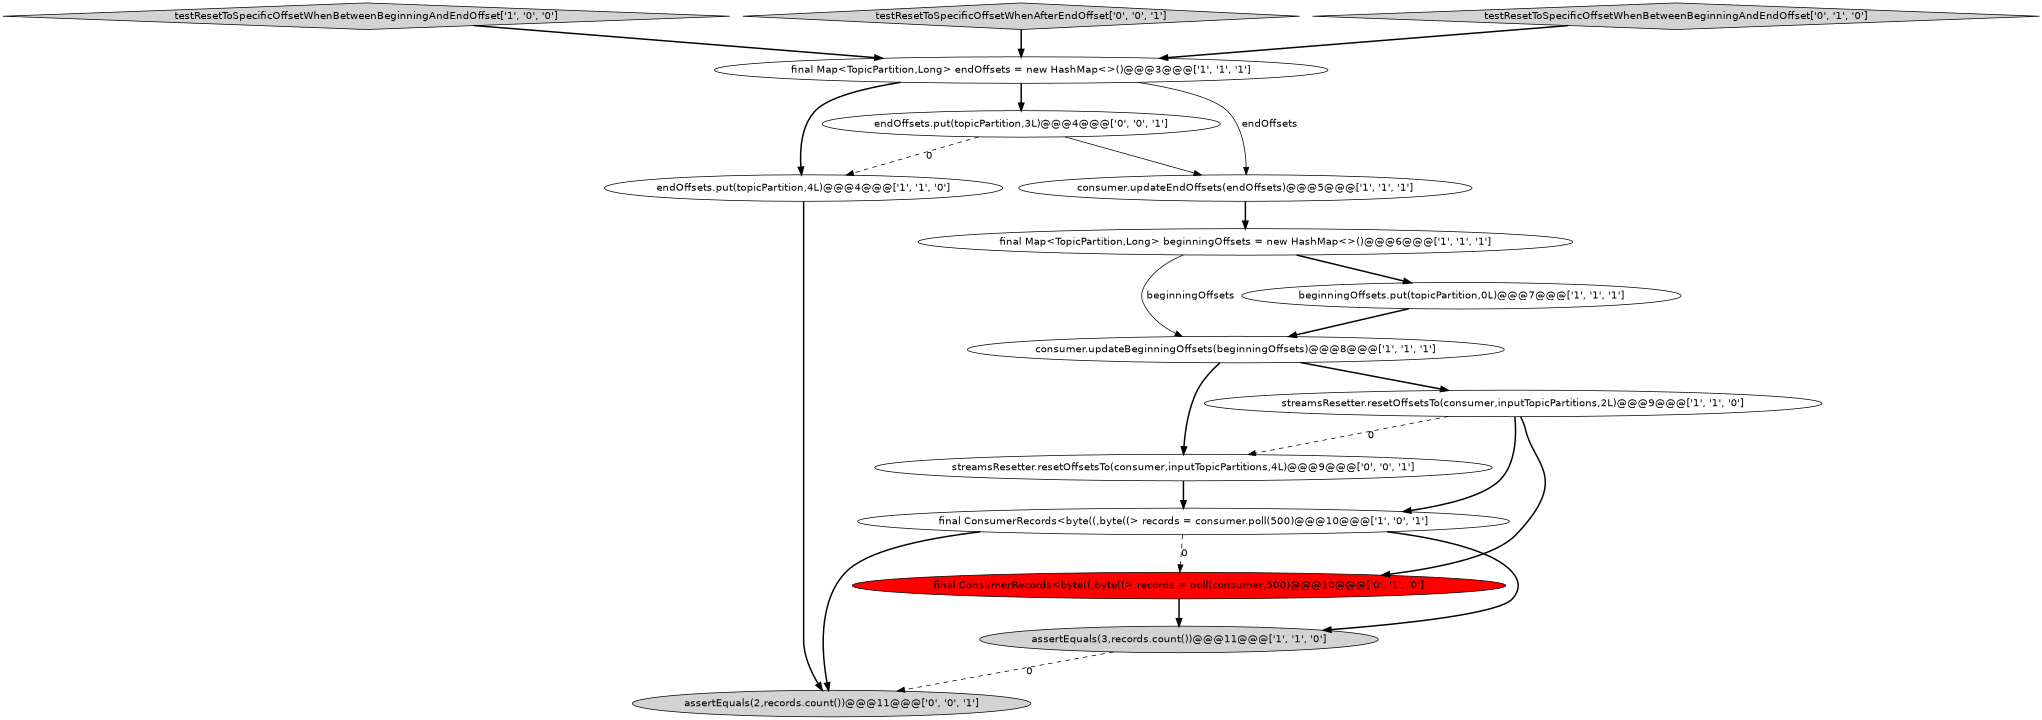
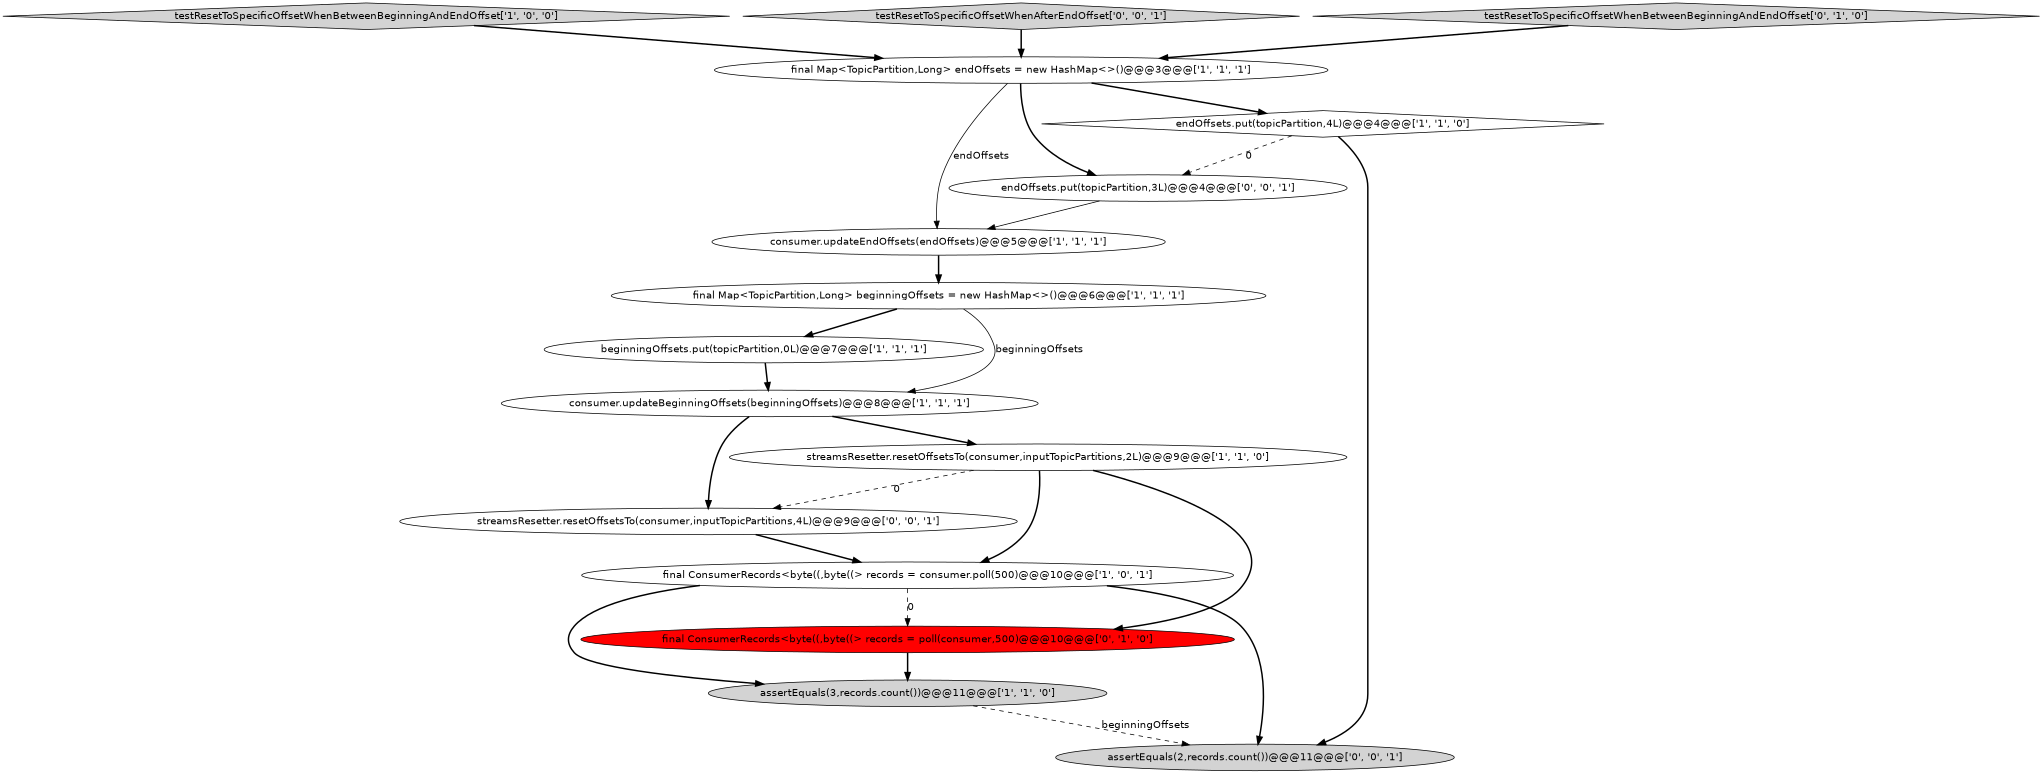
edge "endOffsets.put(topicPartition,3L)@@@4@@@['0', '0', '1']" -> "endOffsets.put(topicPartition,4L)@@@4@@@['1', '1', '0']": reversed
node "endOffsets.put(topicPartition,4L)@@@4@@@['1', '1', '0']": shape ellipse -> diamond
edge "assertEquals(3,records.count())@@@11@@@['1', '1', '0']" -> "assertEquals(2,records.count())@@@11@@@['0', '0', '1']": label "0" -> "beginningOffsets"
